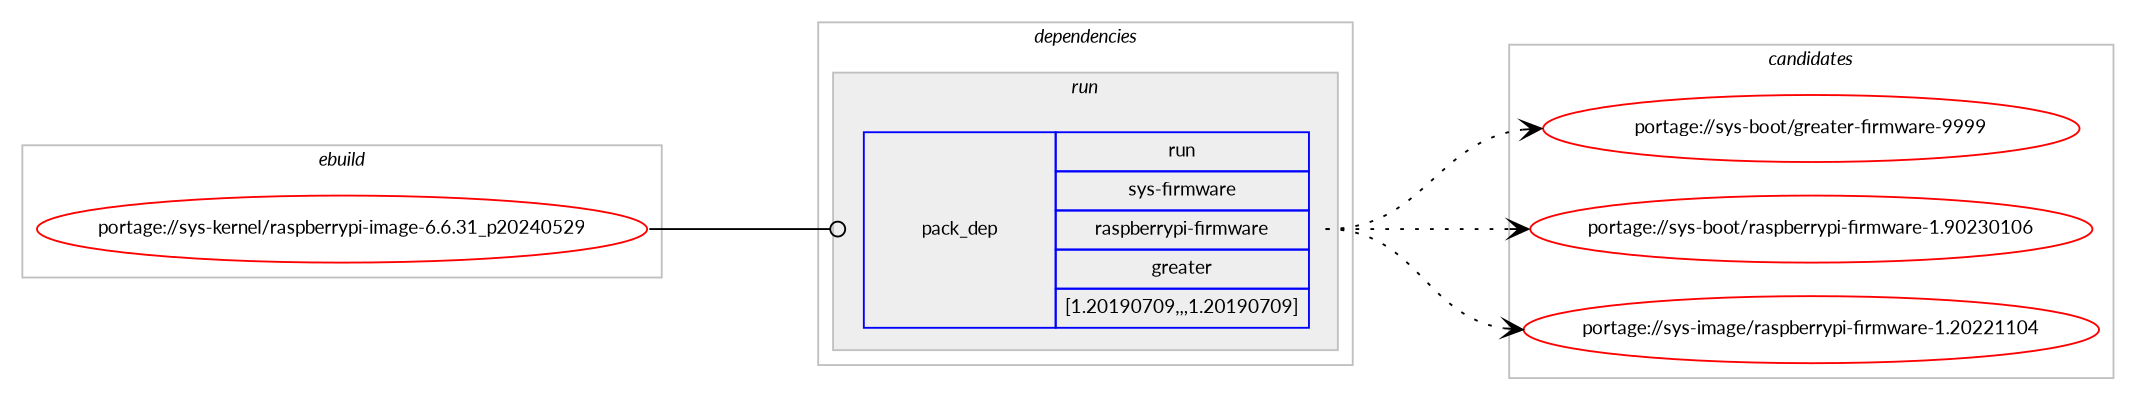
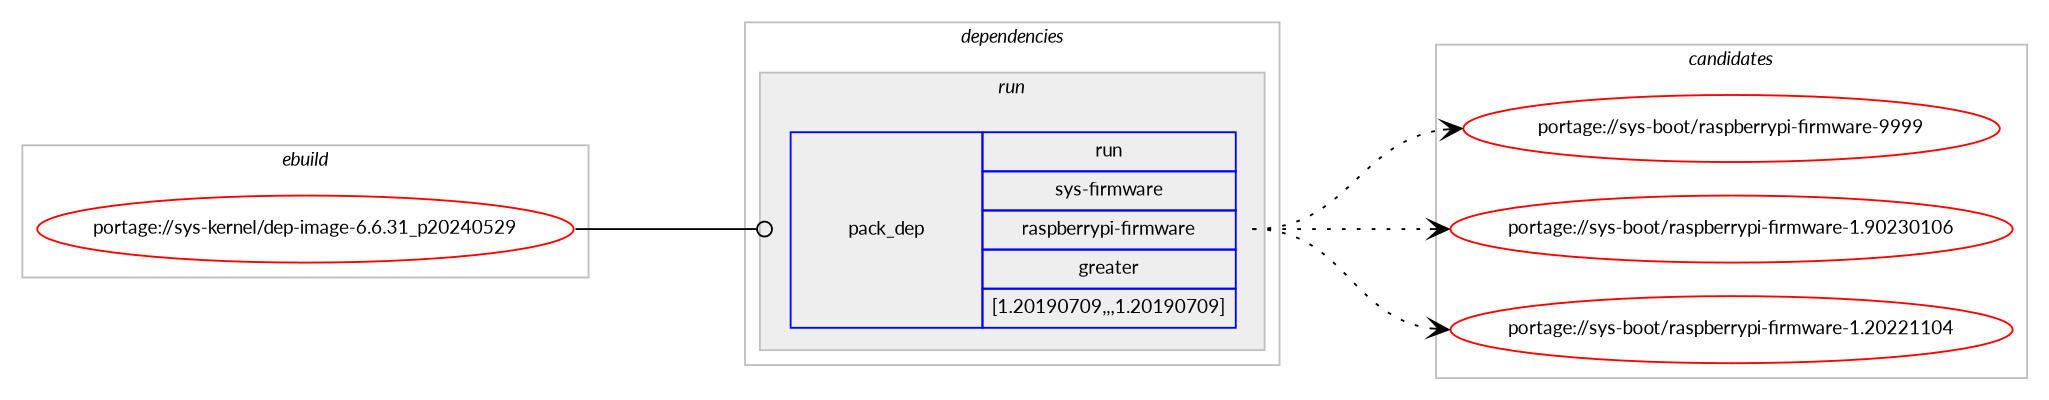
node "portage://sys-boot/greater-firmware-9999": label "portage://sys-boot/greater-firmware-9999" -> "portage://sys-boot/raspberrypi-firmware-9999"
node "portage://sys-kernel/raspberrypi-image-6.6.31_p20240529": label "portage://sys-kernel/raspberrypi-image-6.6.31_p20240529" -> "portage://sys-kernel/dep-image-6.6.31_p20240529"
node "portage://sys-image/raspberrypi-firmware-1.20221104": label "portage://sys-image/raspberrypi-firmware-1.20221104" -> "portage://sys-boot/raspberrypi-firmware-1.20221104"
